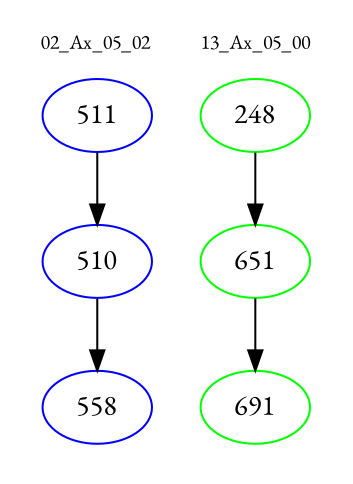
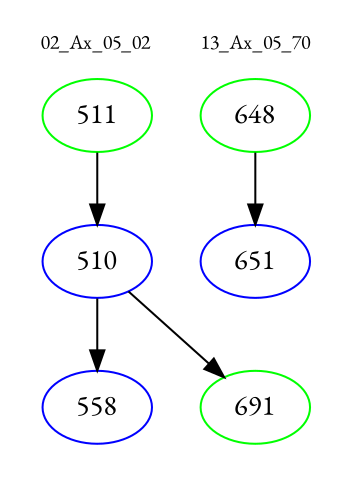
cluster "13_Ax_05_00": label "13_Ax_05_00" -> "13_Ax_05_70"
node "511": color blue -> green
node "248": label "248" -> "648"
node "651": color green -> blue
edge "651" -> "691": now "510" -> "691"
